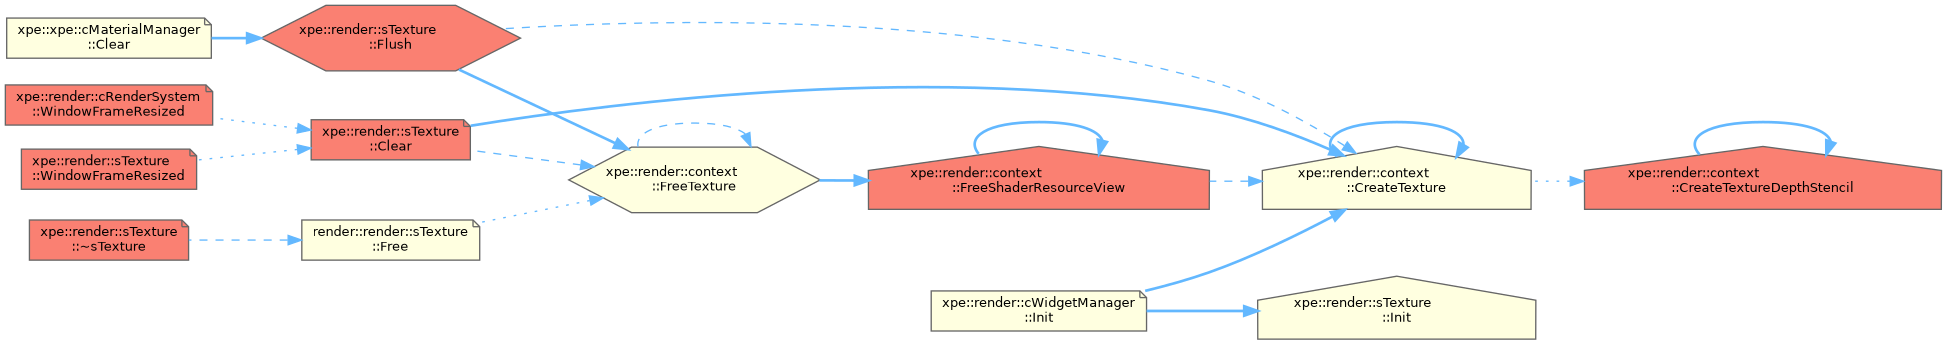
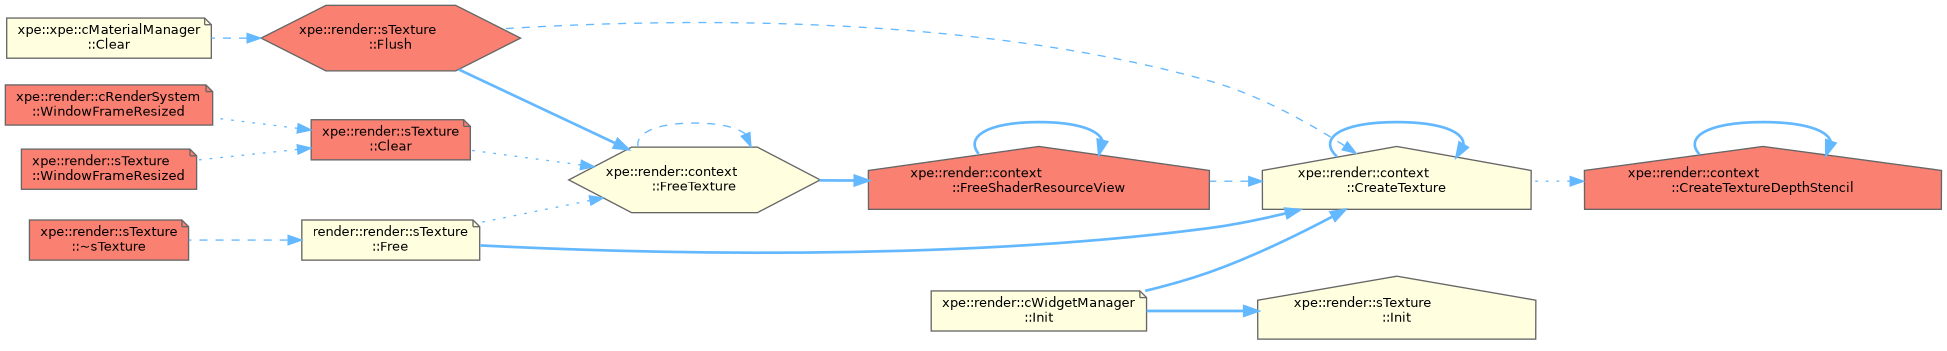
edge "xpe::xpe::cMaterialManager ::Clear" -> "xpe::render::sTexture ::Flush": style bold -> dashed
edge "xpe::render::sTexture ::Clear" -> "xpe::render::context ::CreateTexture": now "render::render::sTexture ::Free" -> "xpe::render::context ::CreateTexture"
edge "xpe::render::sTexture ::Clear" -> "xpe::render::context ::FreeTexture": style dashed -> dotted
